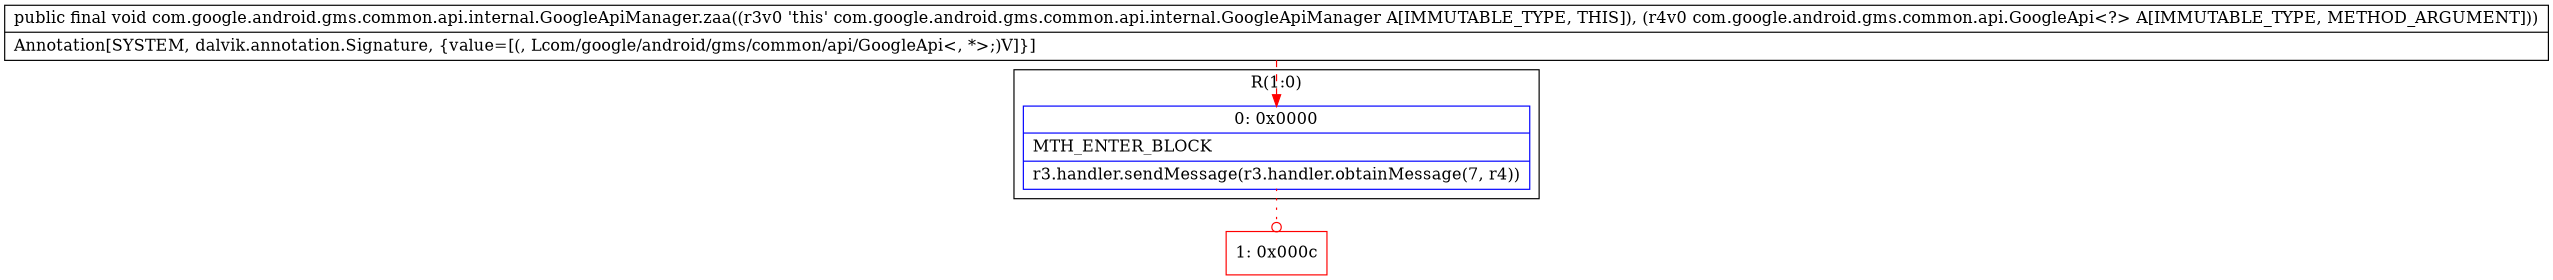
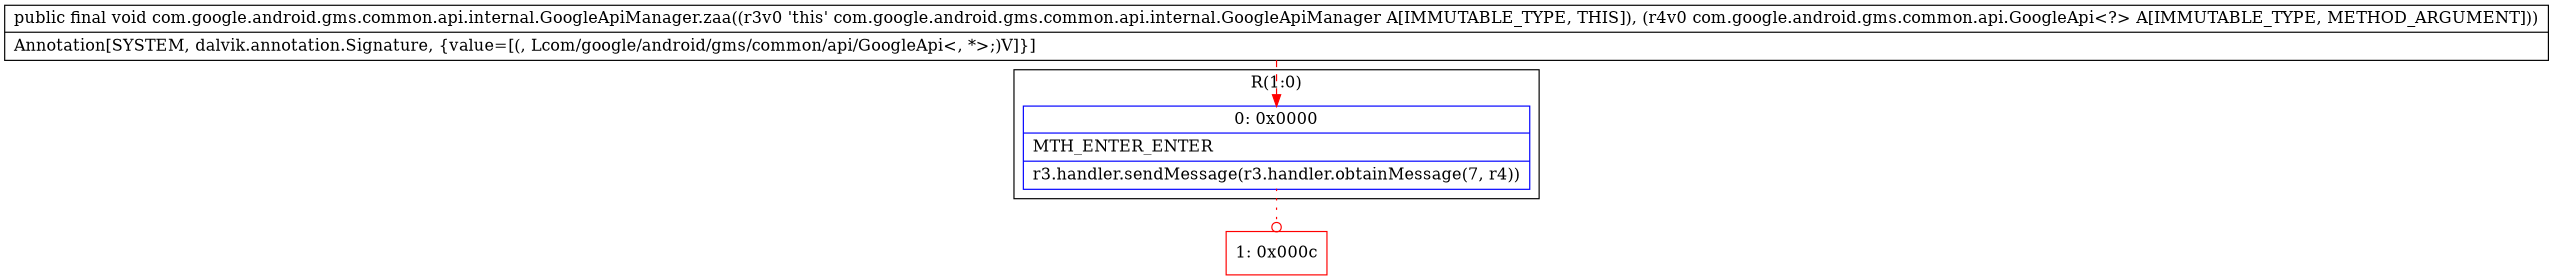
node "0: 0x0000": text "MTH_ENTER_BLOCK" -> "MTH_ENTER_ENTER"
